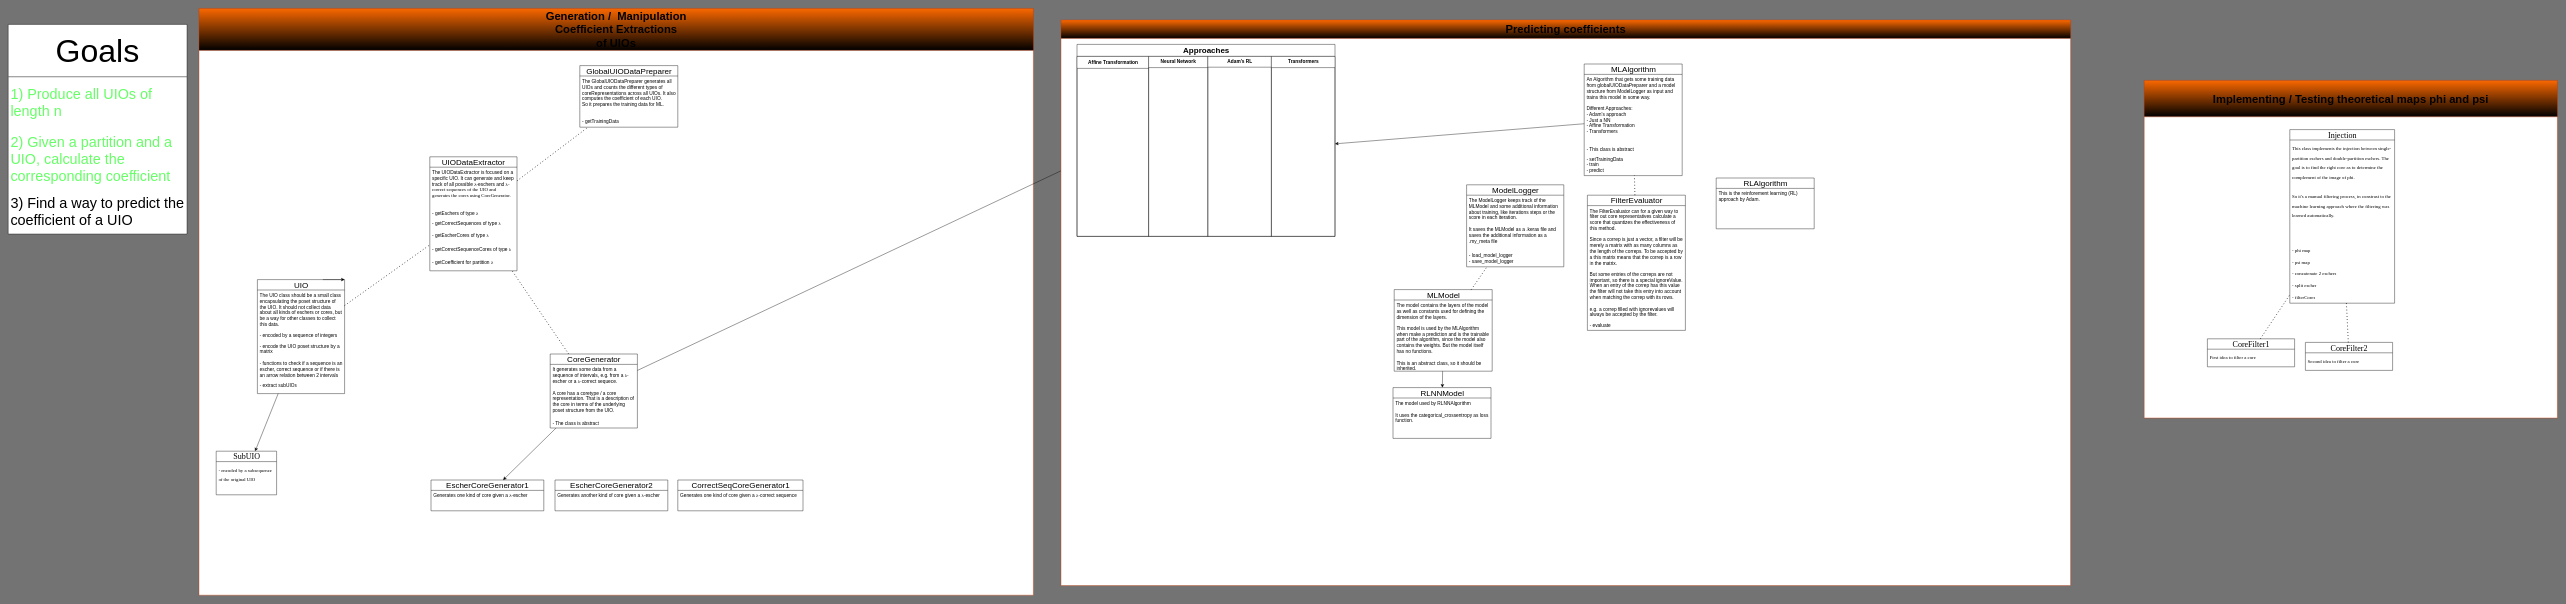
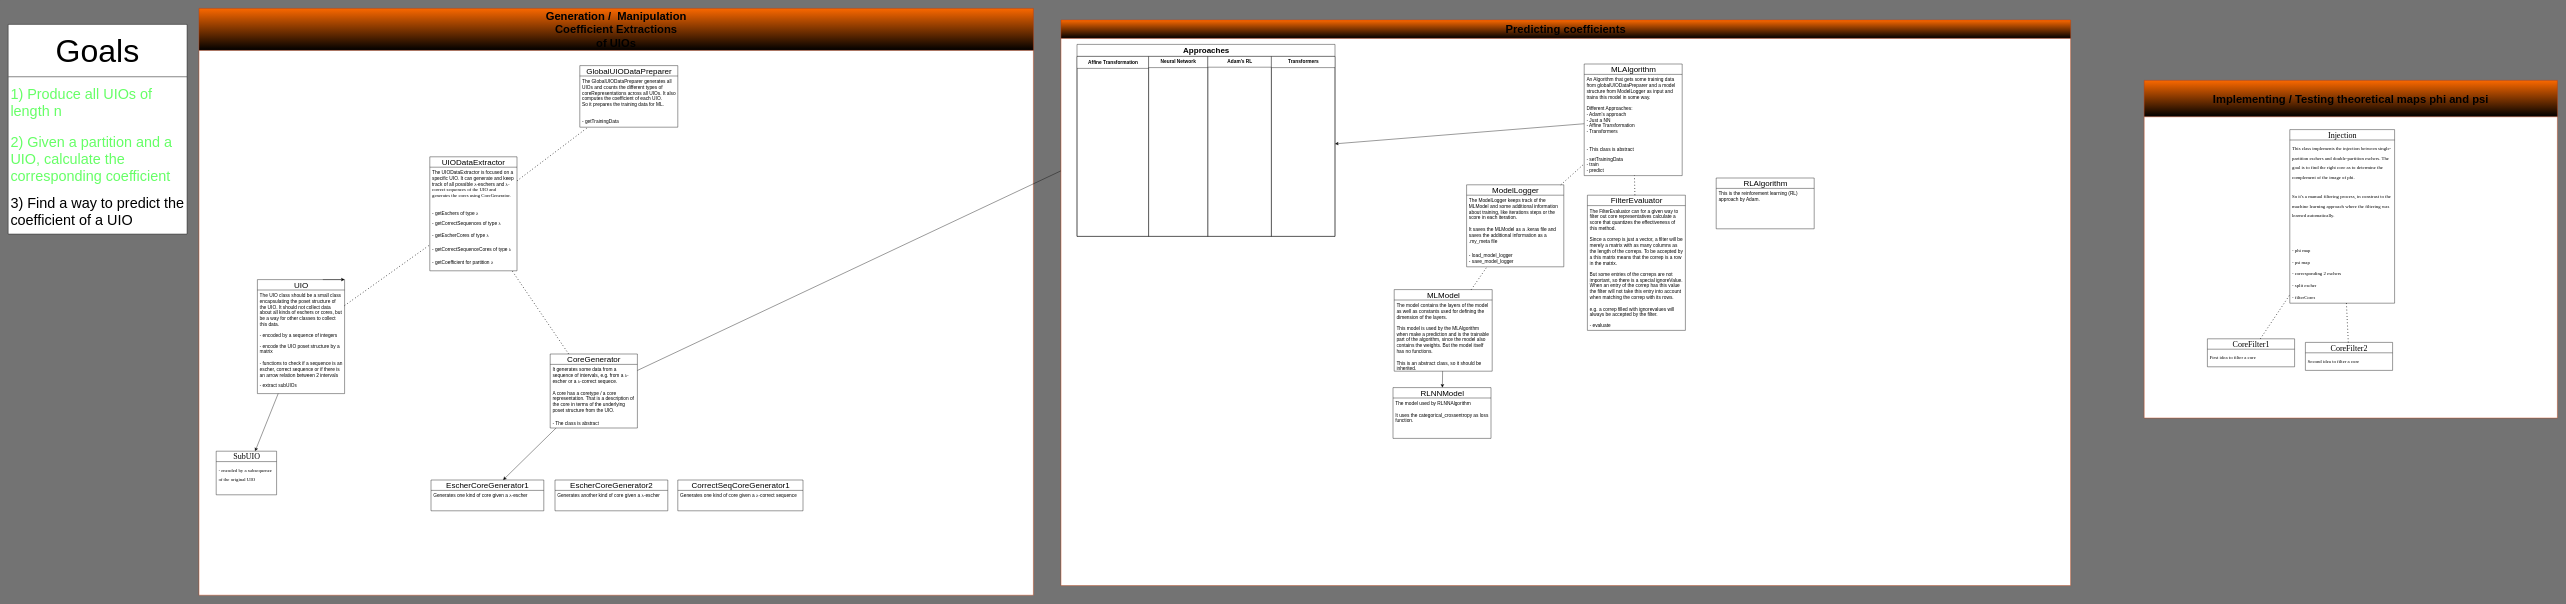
edge "MLAlgorithm" -- "ModelLogger": added
node "- concatenate 2 eschers": label "- concatenate 2 eschers" -> "- corresponding 2 eschers"
